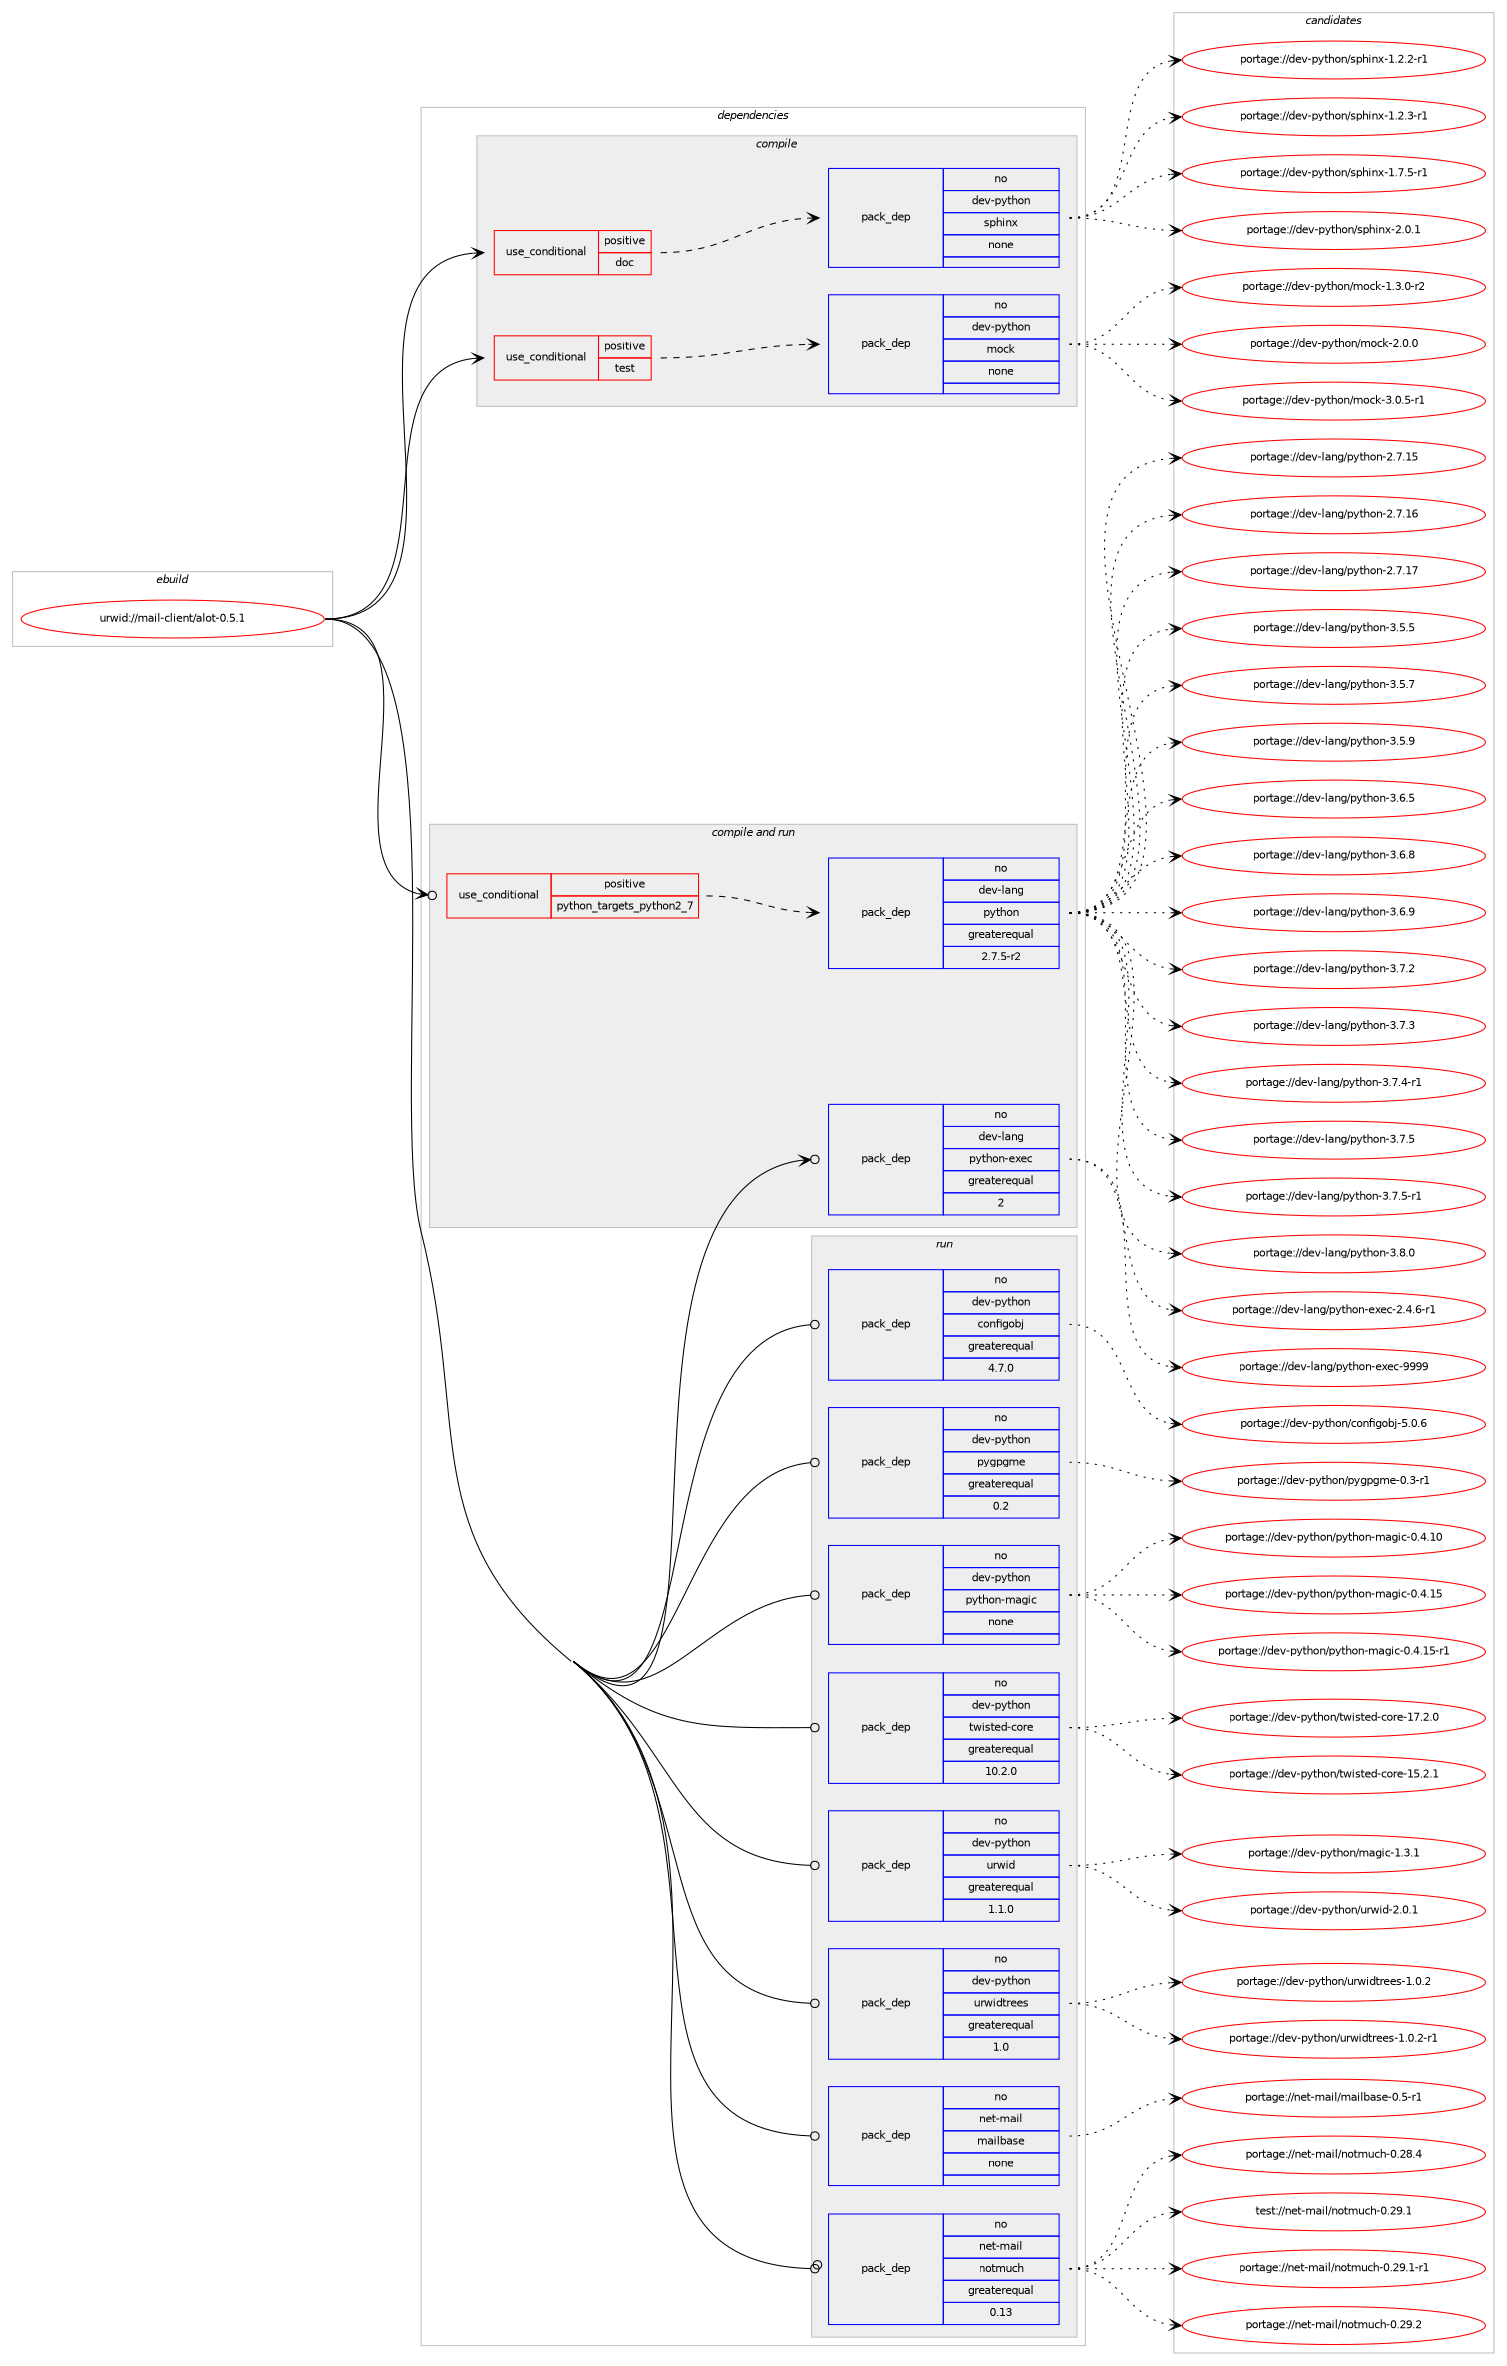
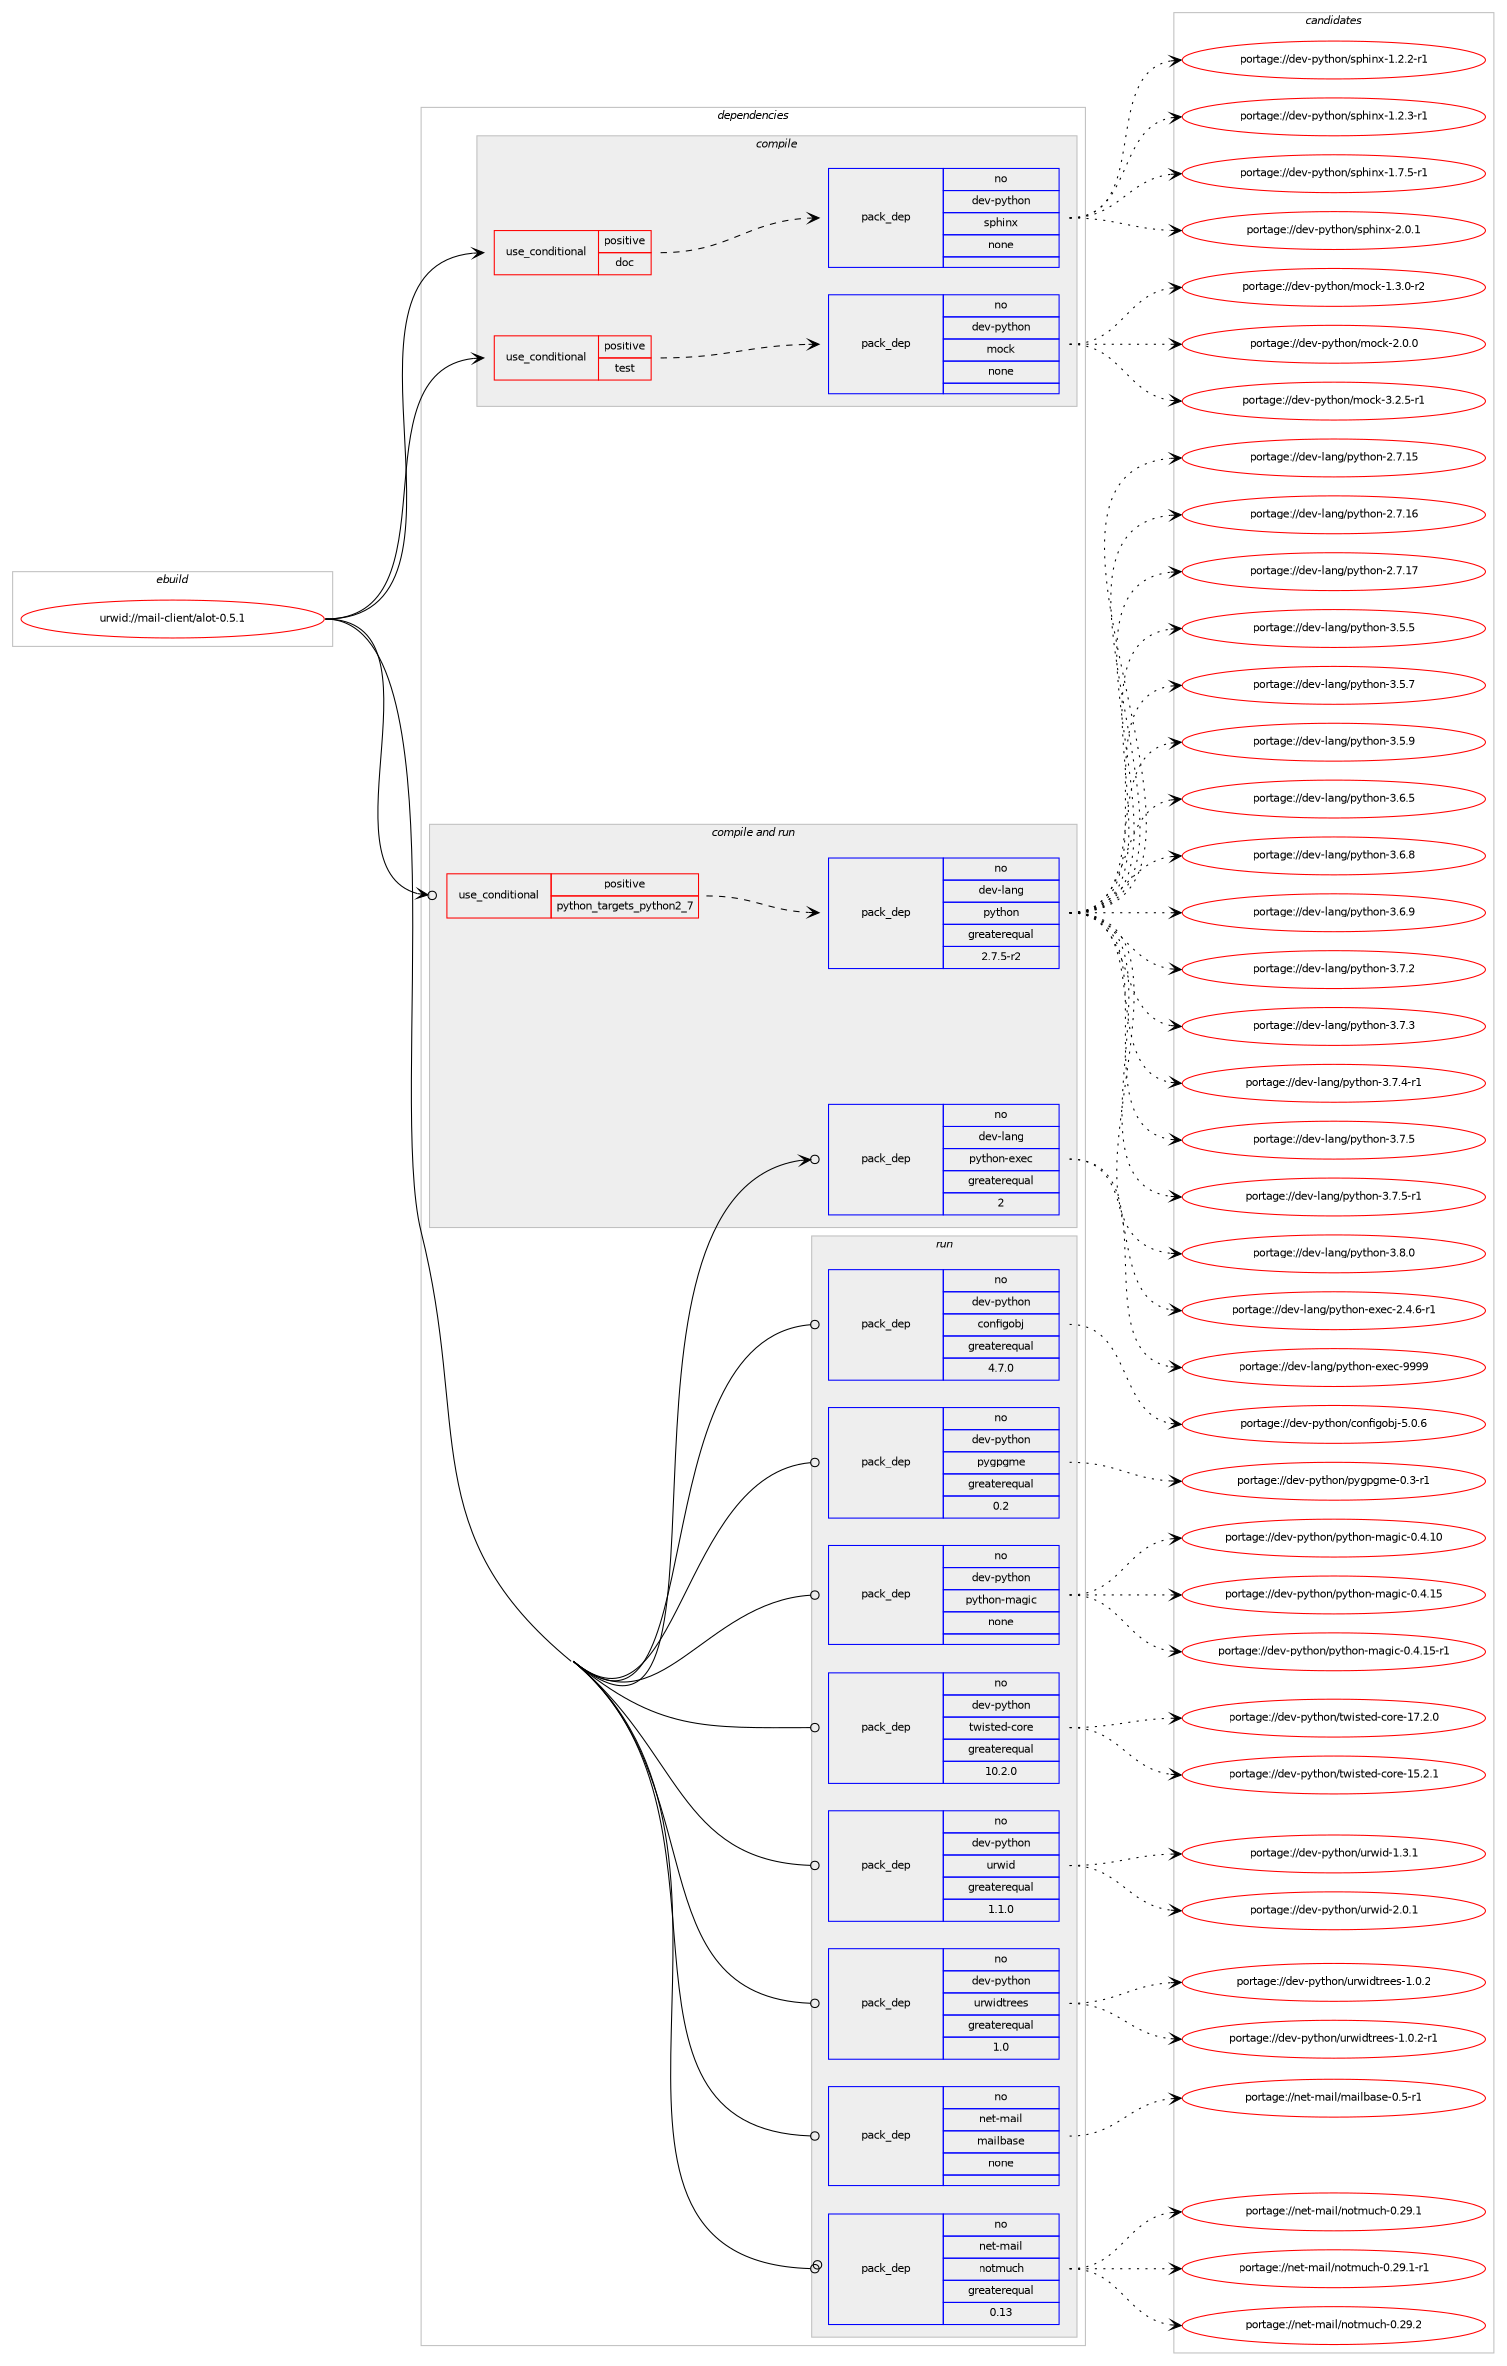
node "portage://dev-python/mock-3.0.5-r1": label "portage://dev-python/mock-3.0.5-r1" -> "portage://dev-python/mock-3.2.5-r1"
node "portage://dev-python/magic-1.3.1": label "portage://dev-python/magic-1.3.1" -> "portage://dev-python/urwid-1.3.1"
node "portage://net-mail/notmuch-0.28.4": removed
node "test://net-mail/notmuch-0.29.1": label "test://net-mail/notmuch-0.29.1" -> "portage://net-mail/notmuch-0.29.1"
